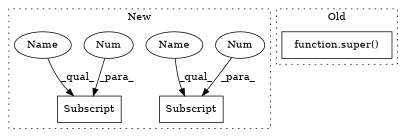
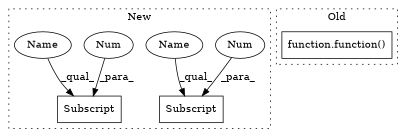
node "function.super()": label "function.super()" -> "function.function()"
